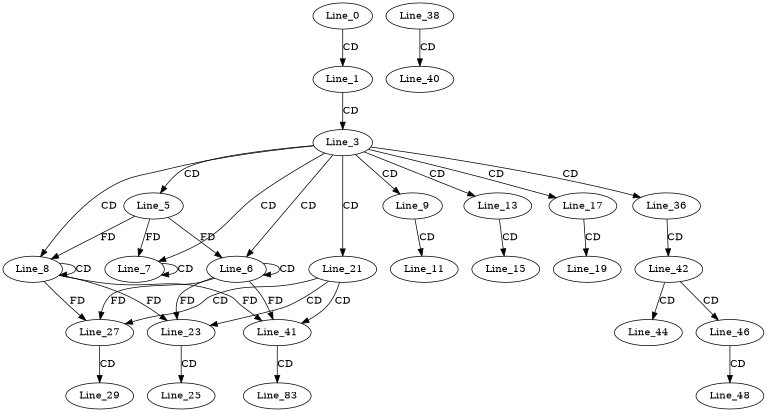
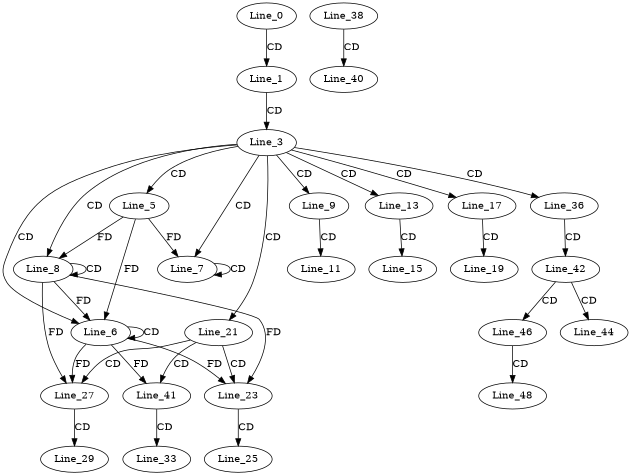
edge "Line_8" -> "Line_41": now "Line_8" -> "Line_6"
node "Line_83": label "Line_83" -> "Line_33"
